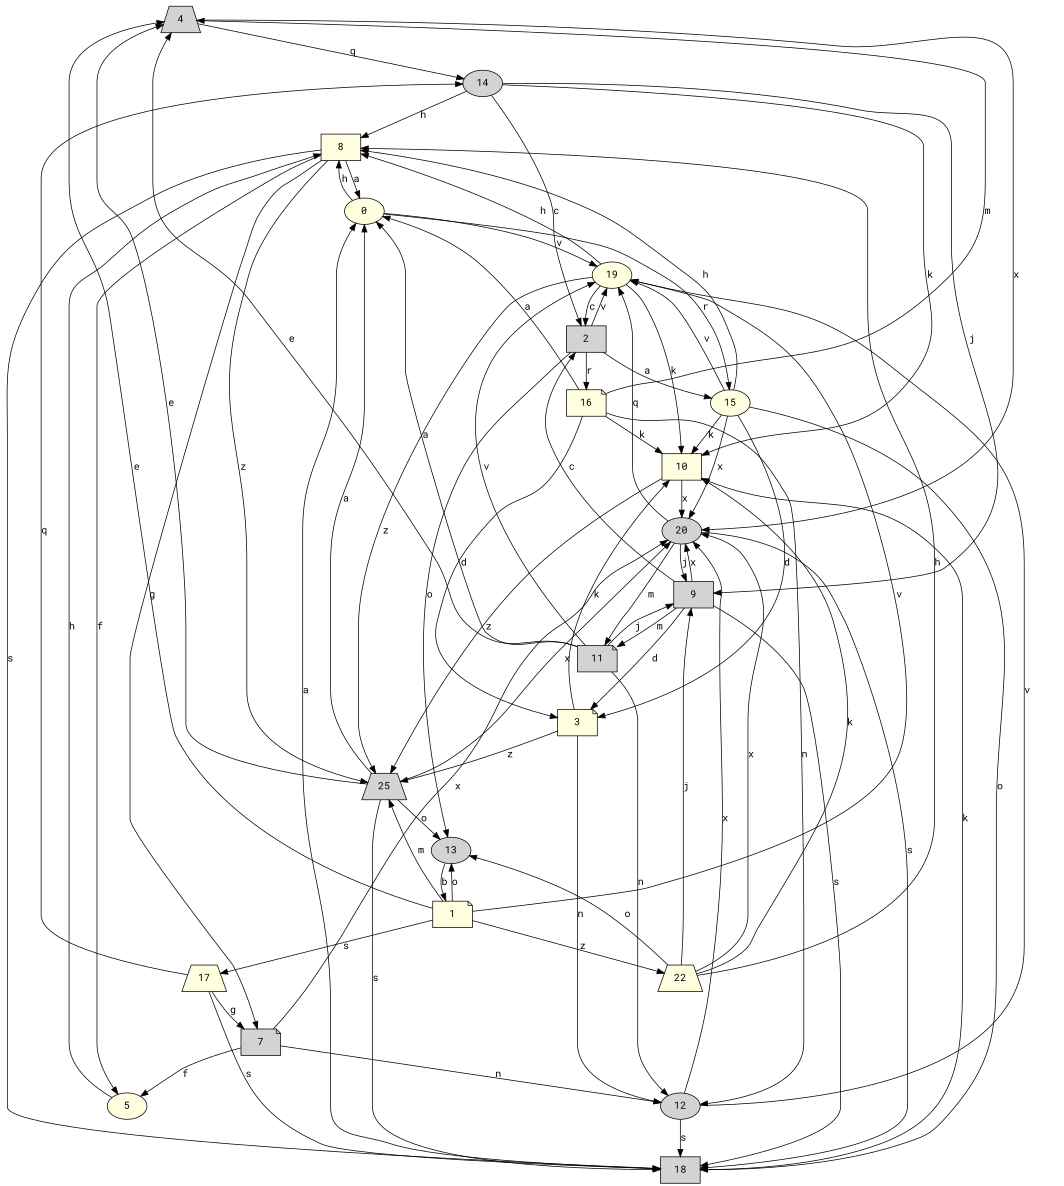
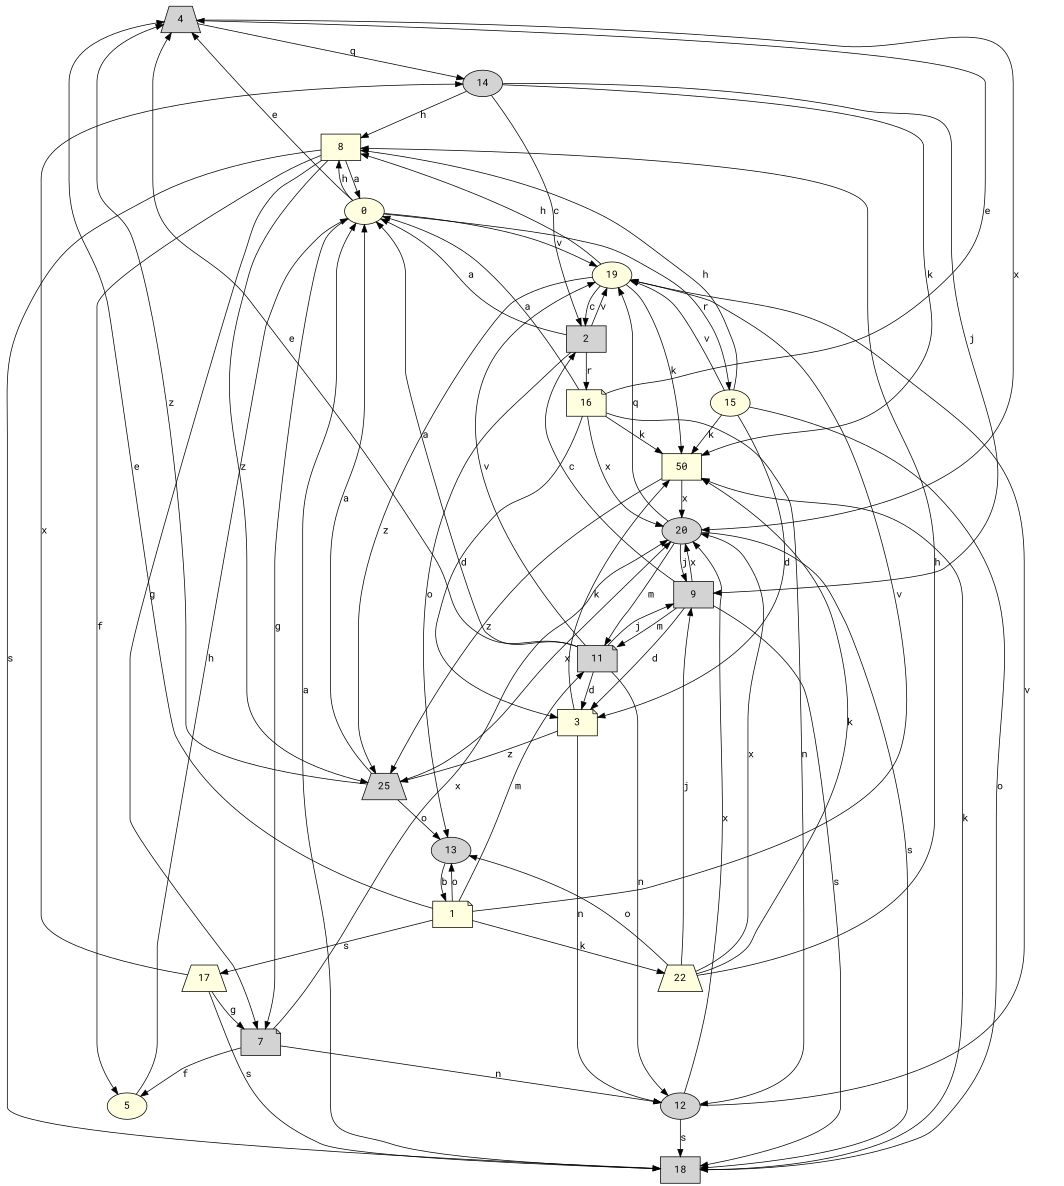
edge "0" -> "4": added, label "e"
edge "16" -> "4": label "m" -> "e"
edge "2" -> "15": now "2" -> "0"
edge "25" -> "4": label "e" -> "z"
edge "15" -> "20": now "16" -> "20"
node "10": label "10" -> "50"
edge "17" -> "14": label "q" -> "x"
edge "5" -> "8": now "5" -> "0"
edge "0" -> "7": added, label "g"
edge "11" -> "3": added, label "d"
edge "1" -> "25": now "1" -> "11"
edge "1" -> "22": label "z" -> "k"
edge "25" -> "18": removed, label "s"
